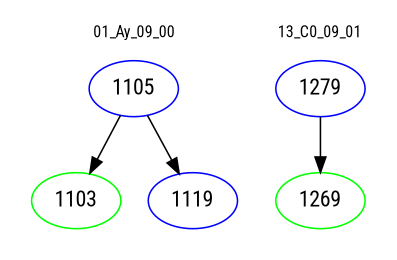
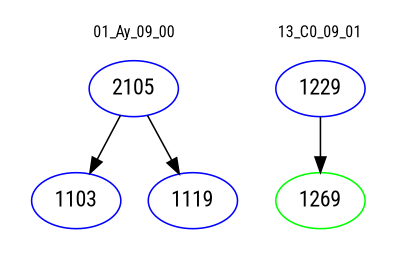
node "1105": label "1105" -> "2105"
node "1279": label "1279" -> "1229"
node "1103": color green -> blue
